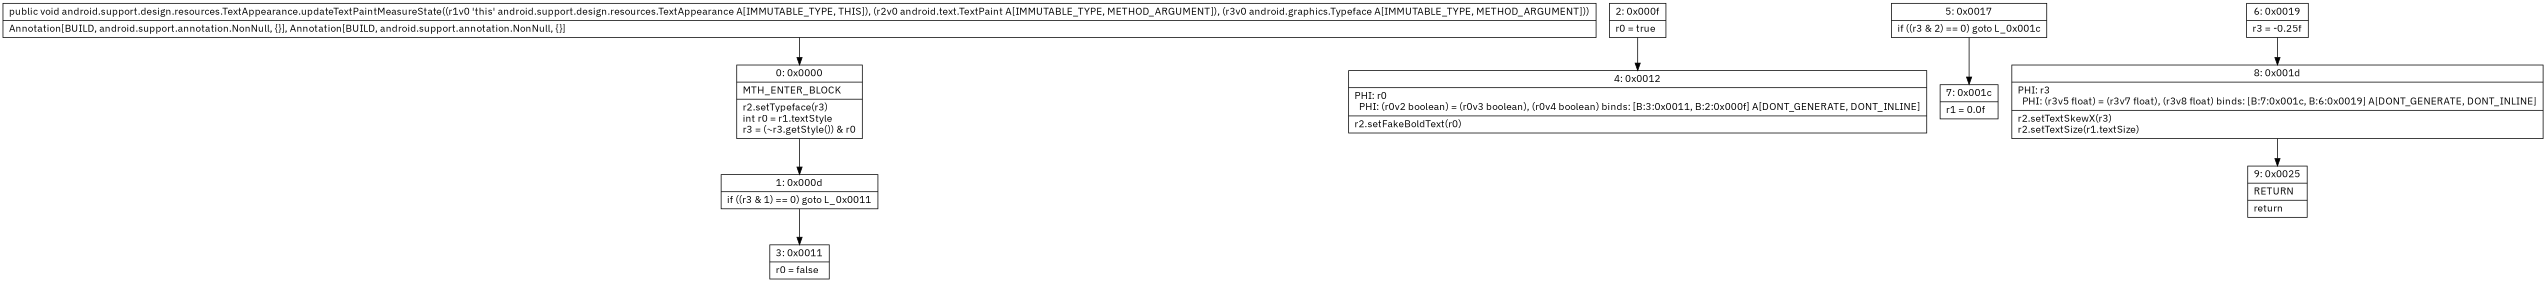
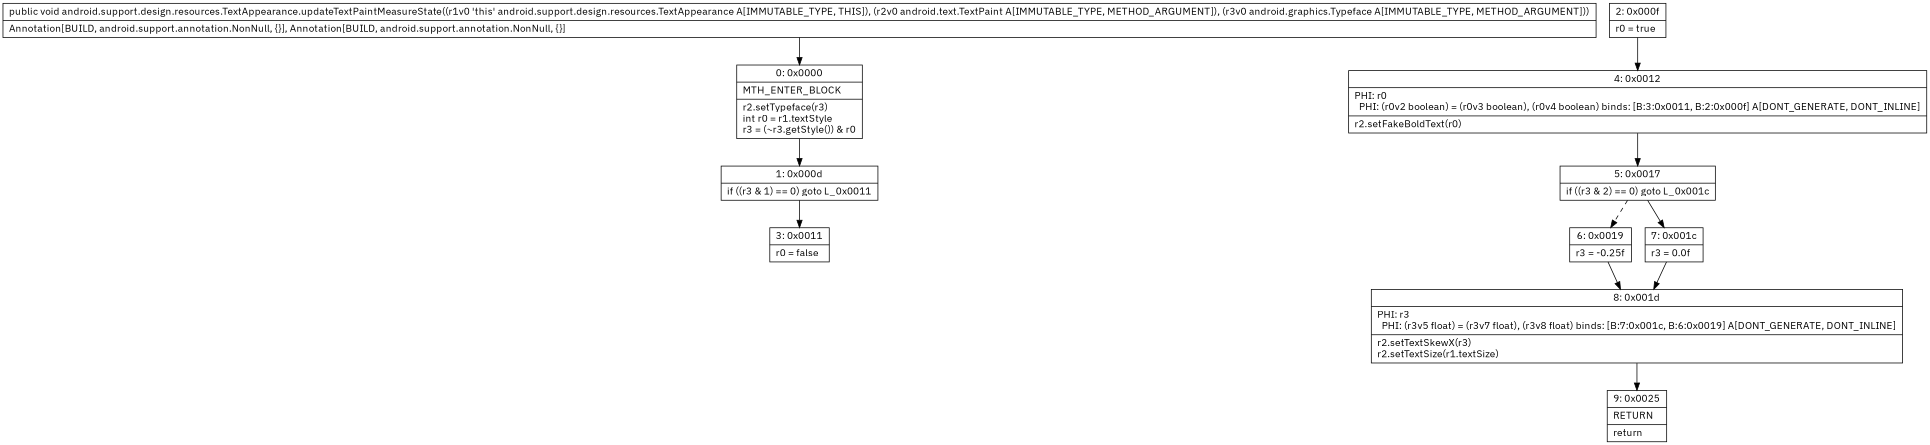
node "7: 0x001c": text "r1 = 0.0f" -> "r3 = 0.0f"
edge "4: 0x0012" -> "5: 0x0017": added
edge "5: 0x0017" -> "6: 0x0019": added
edge "7: 0x001c" -> "8: 0x001d": added
